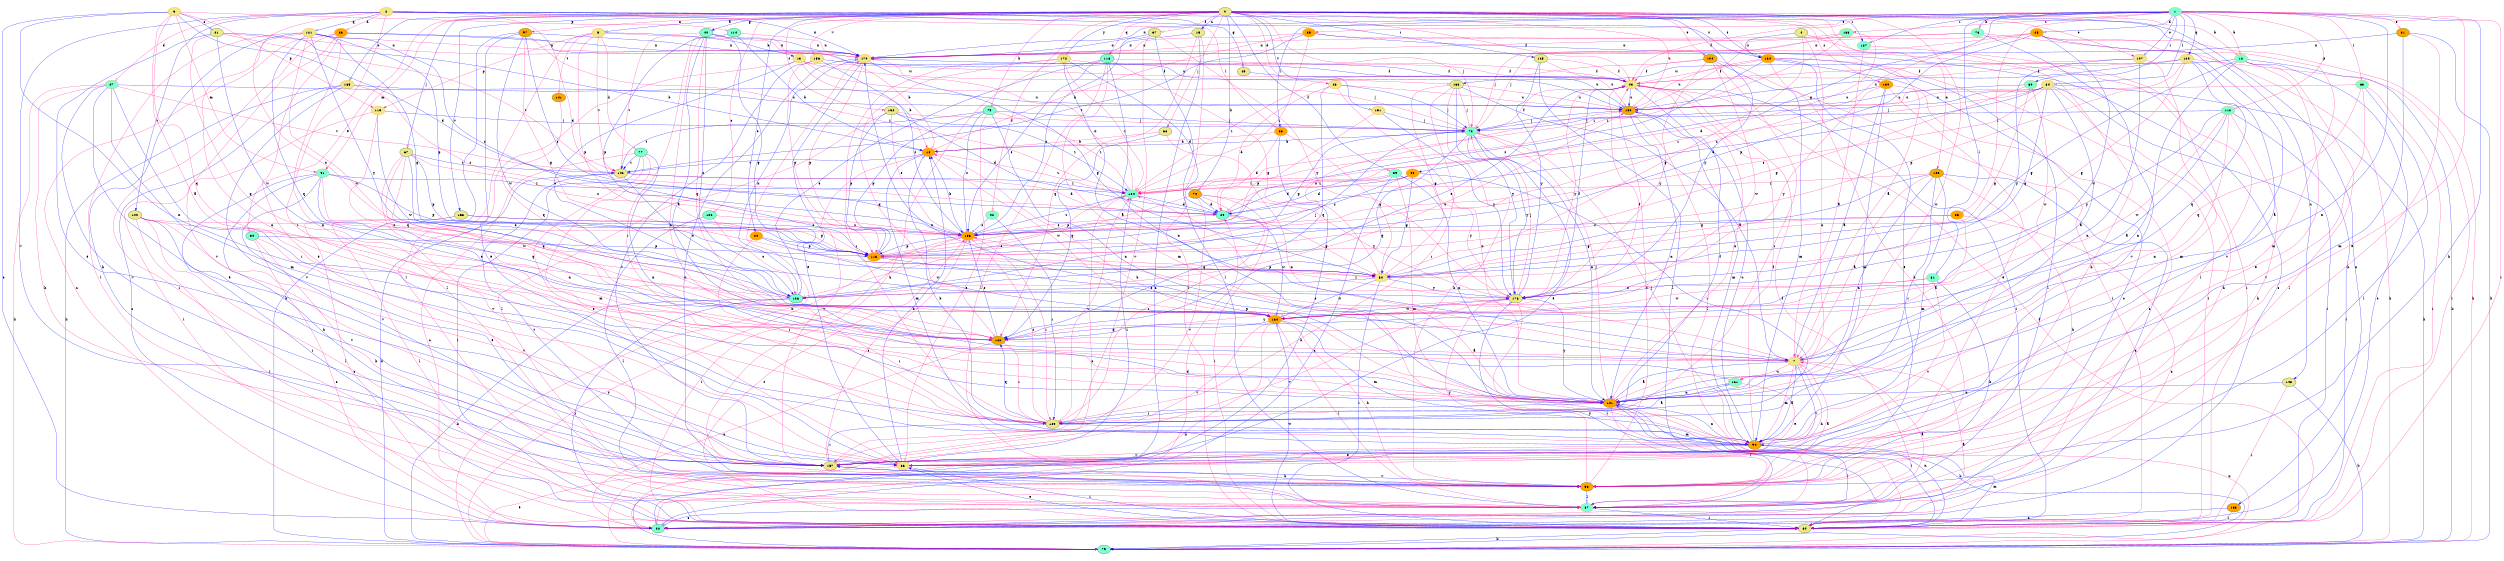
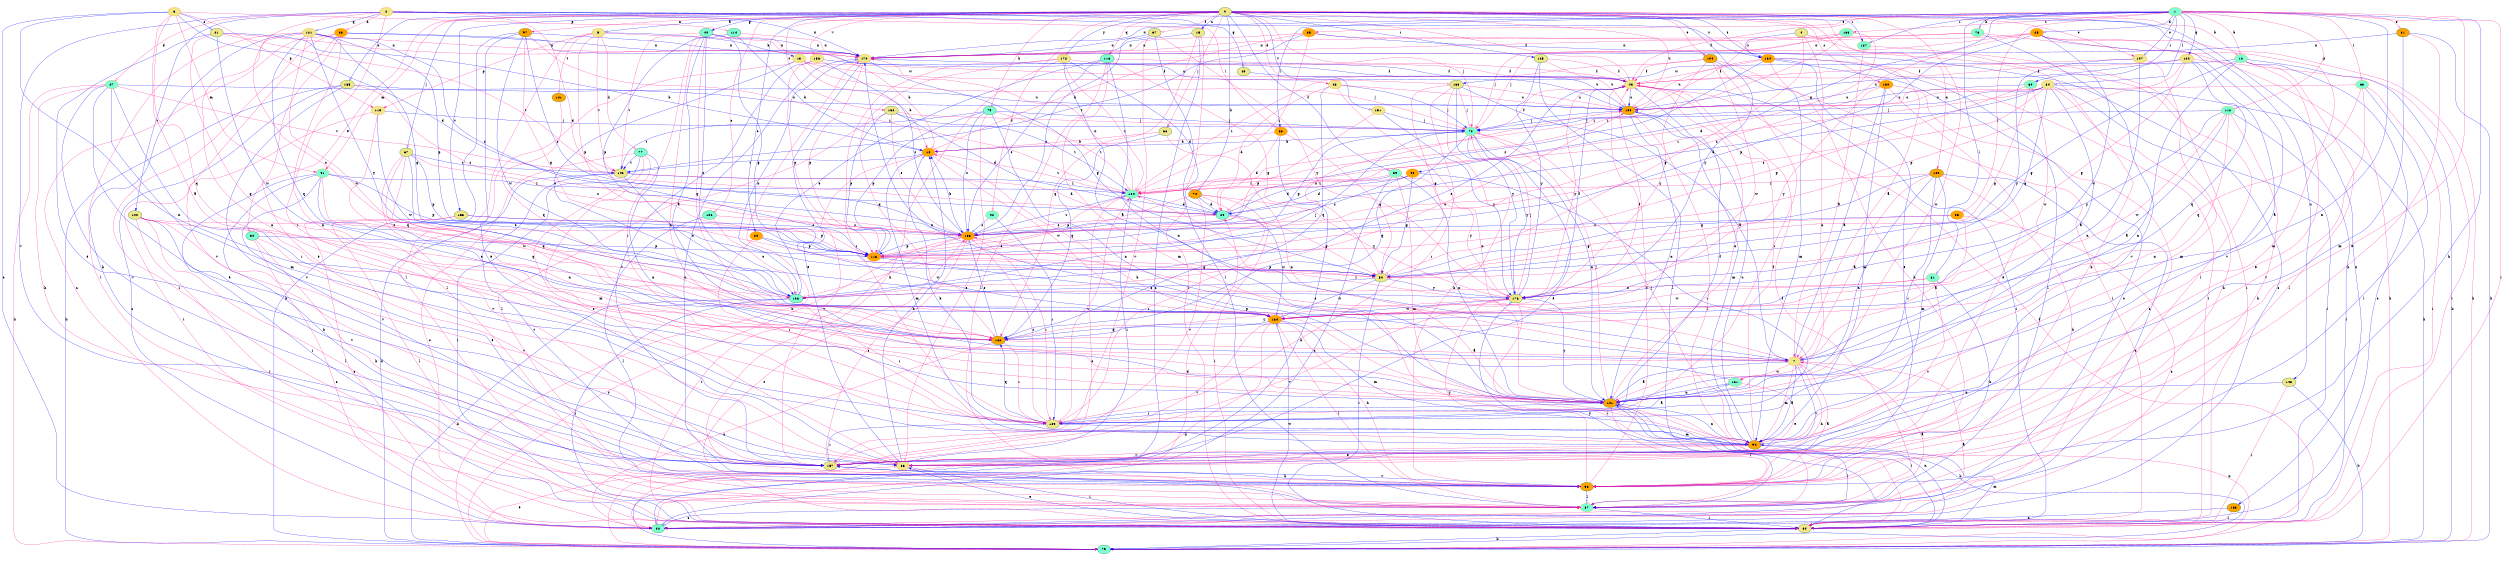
node "165": color darkorange -> darkgreen
node "50": color darkorange -> darkgreen
